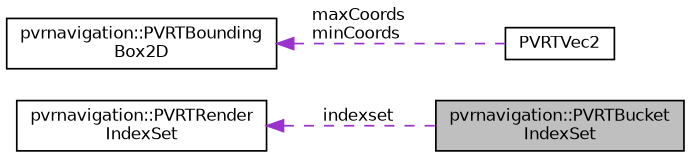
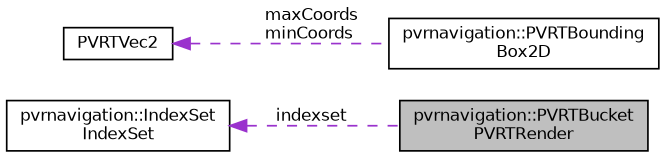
edge "PVRTVec2" -> "pvrnavigation::PVRTBounding Box2D": reversed
node "pvrnavigation::PVRTRender IndexSet": label "pvrnavigation::PVRTRender IndexSet" -> "pvrnavigation::IndexSet IndexSet"
node "pvrnavigation::PVRTBucket IndexSet": label "pvrnavigation::PVRTBucket IndexSet" -> "pvrnavigation::PVRTBucket PVRTRender"
